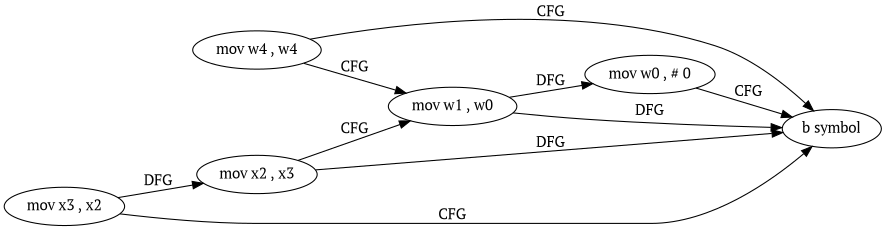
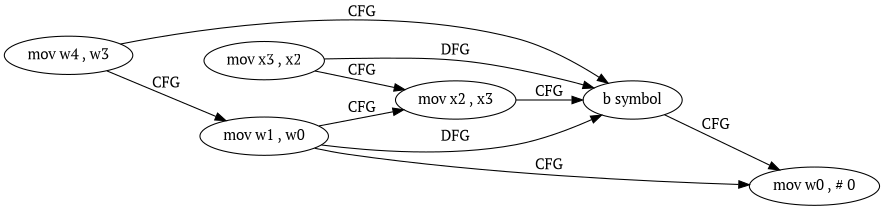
node "mov w4 , w4": label "mov w4 , w4" -> "mov w4 , w3"
edge "mov w1 , w0" -> "mov w0 , # 0": label "DFG" -> "CFG"
edge "mov w0 , # 0" -> "b symbol": reversed
edge "mov x2 , x3" -> "mov w1 , w0": reversed
edge "mov x2 , x3" -> "b symbol": label "DFG" -> "CFG"
edge "mov x3 , x2" -> "mov x2 , x3": label "DFG" -> "CFG"
edge "mov x3 , x2" -> "b symbol": label "CFG" -> "DFG"
